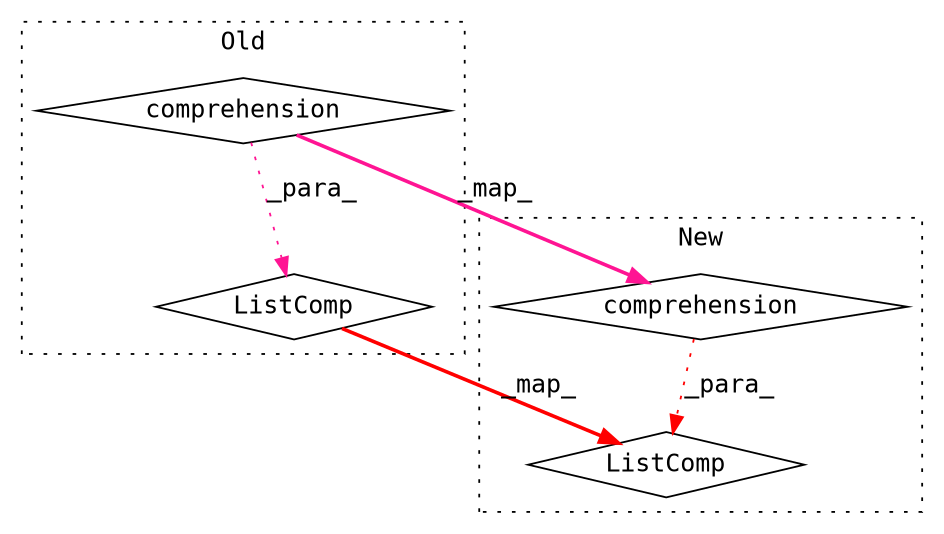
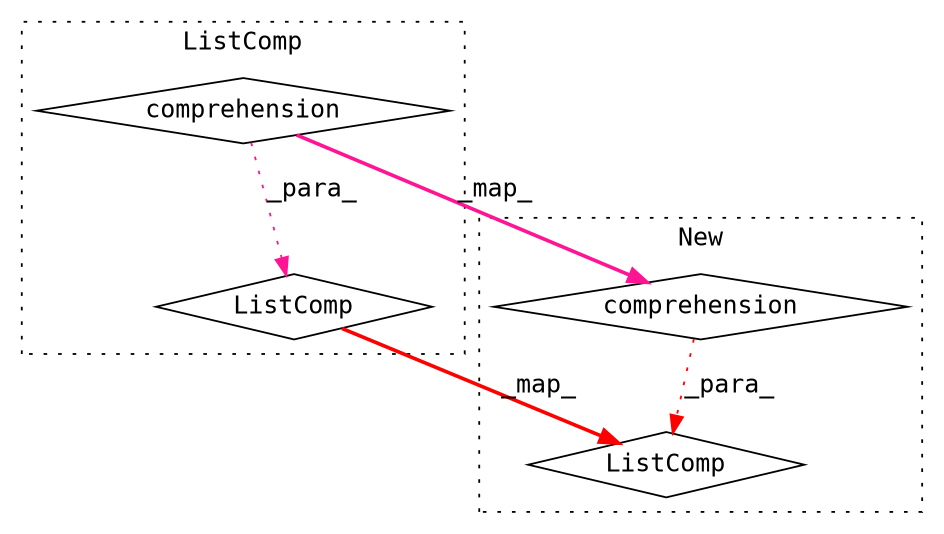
cluster "Old": label "Old" -> "ListComp"
